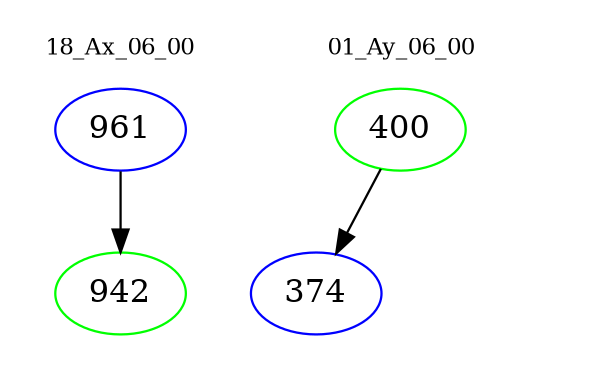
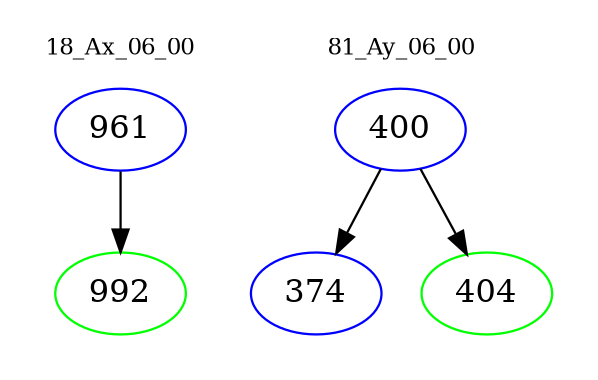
cluster "01_Ay_06_00": label "01_Ay_06_00" -> "81_Ay_06_00"
node "400": color green -> blue
node "942": label "942" -> "992"
node "404": added
